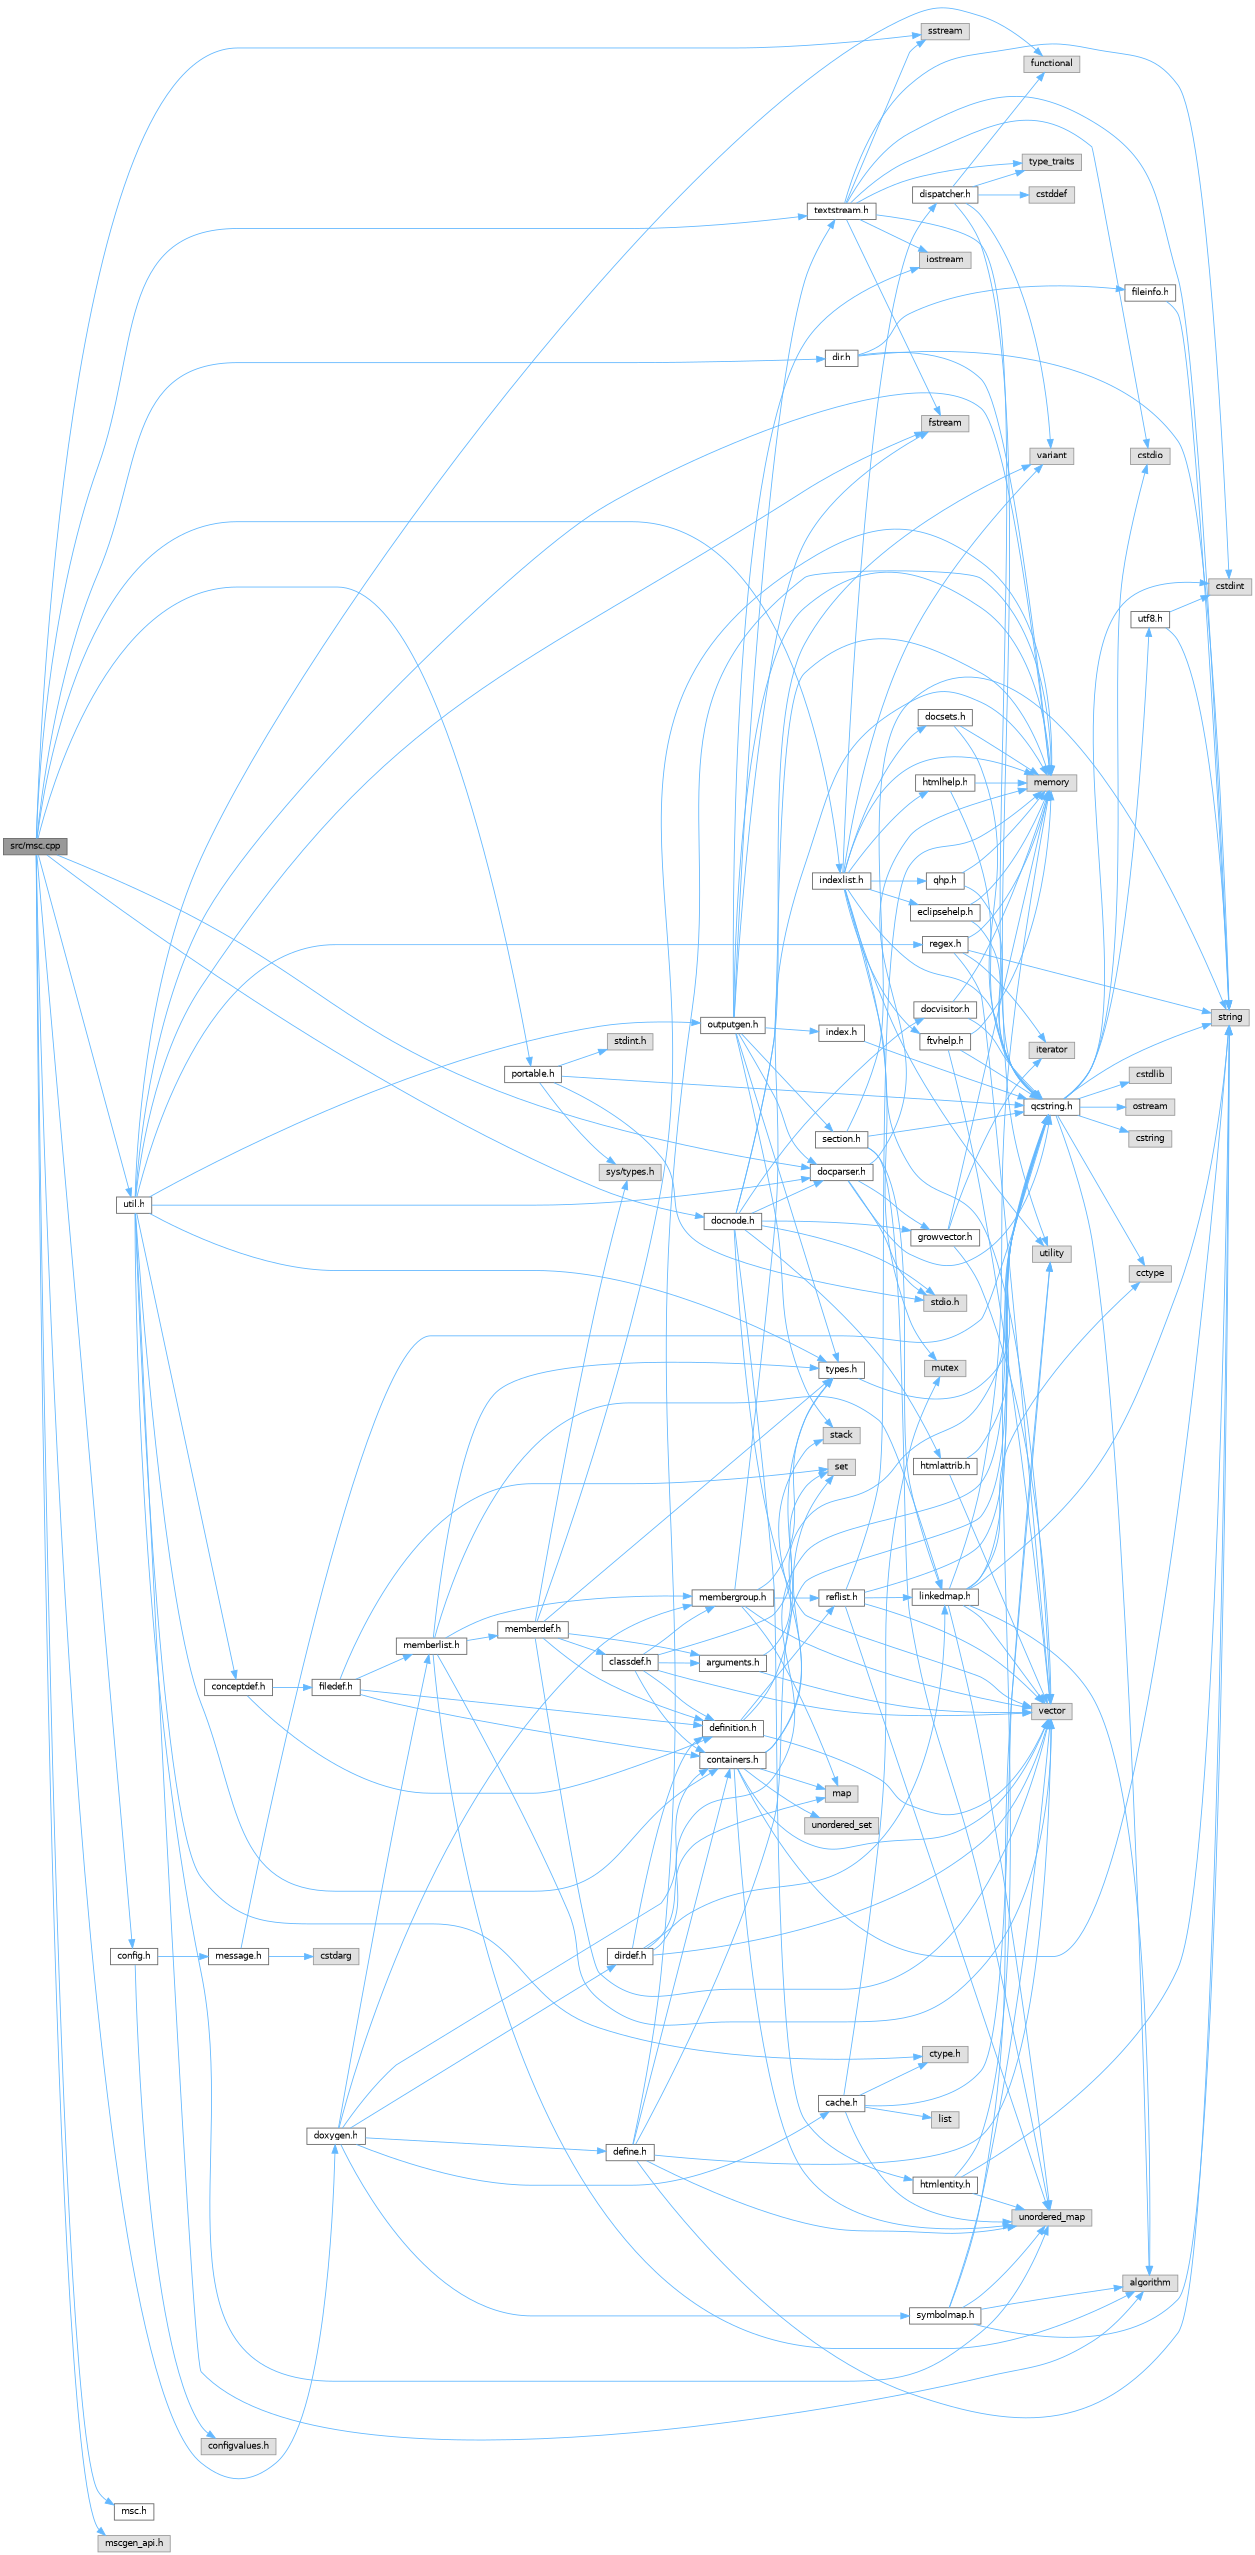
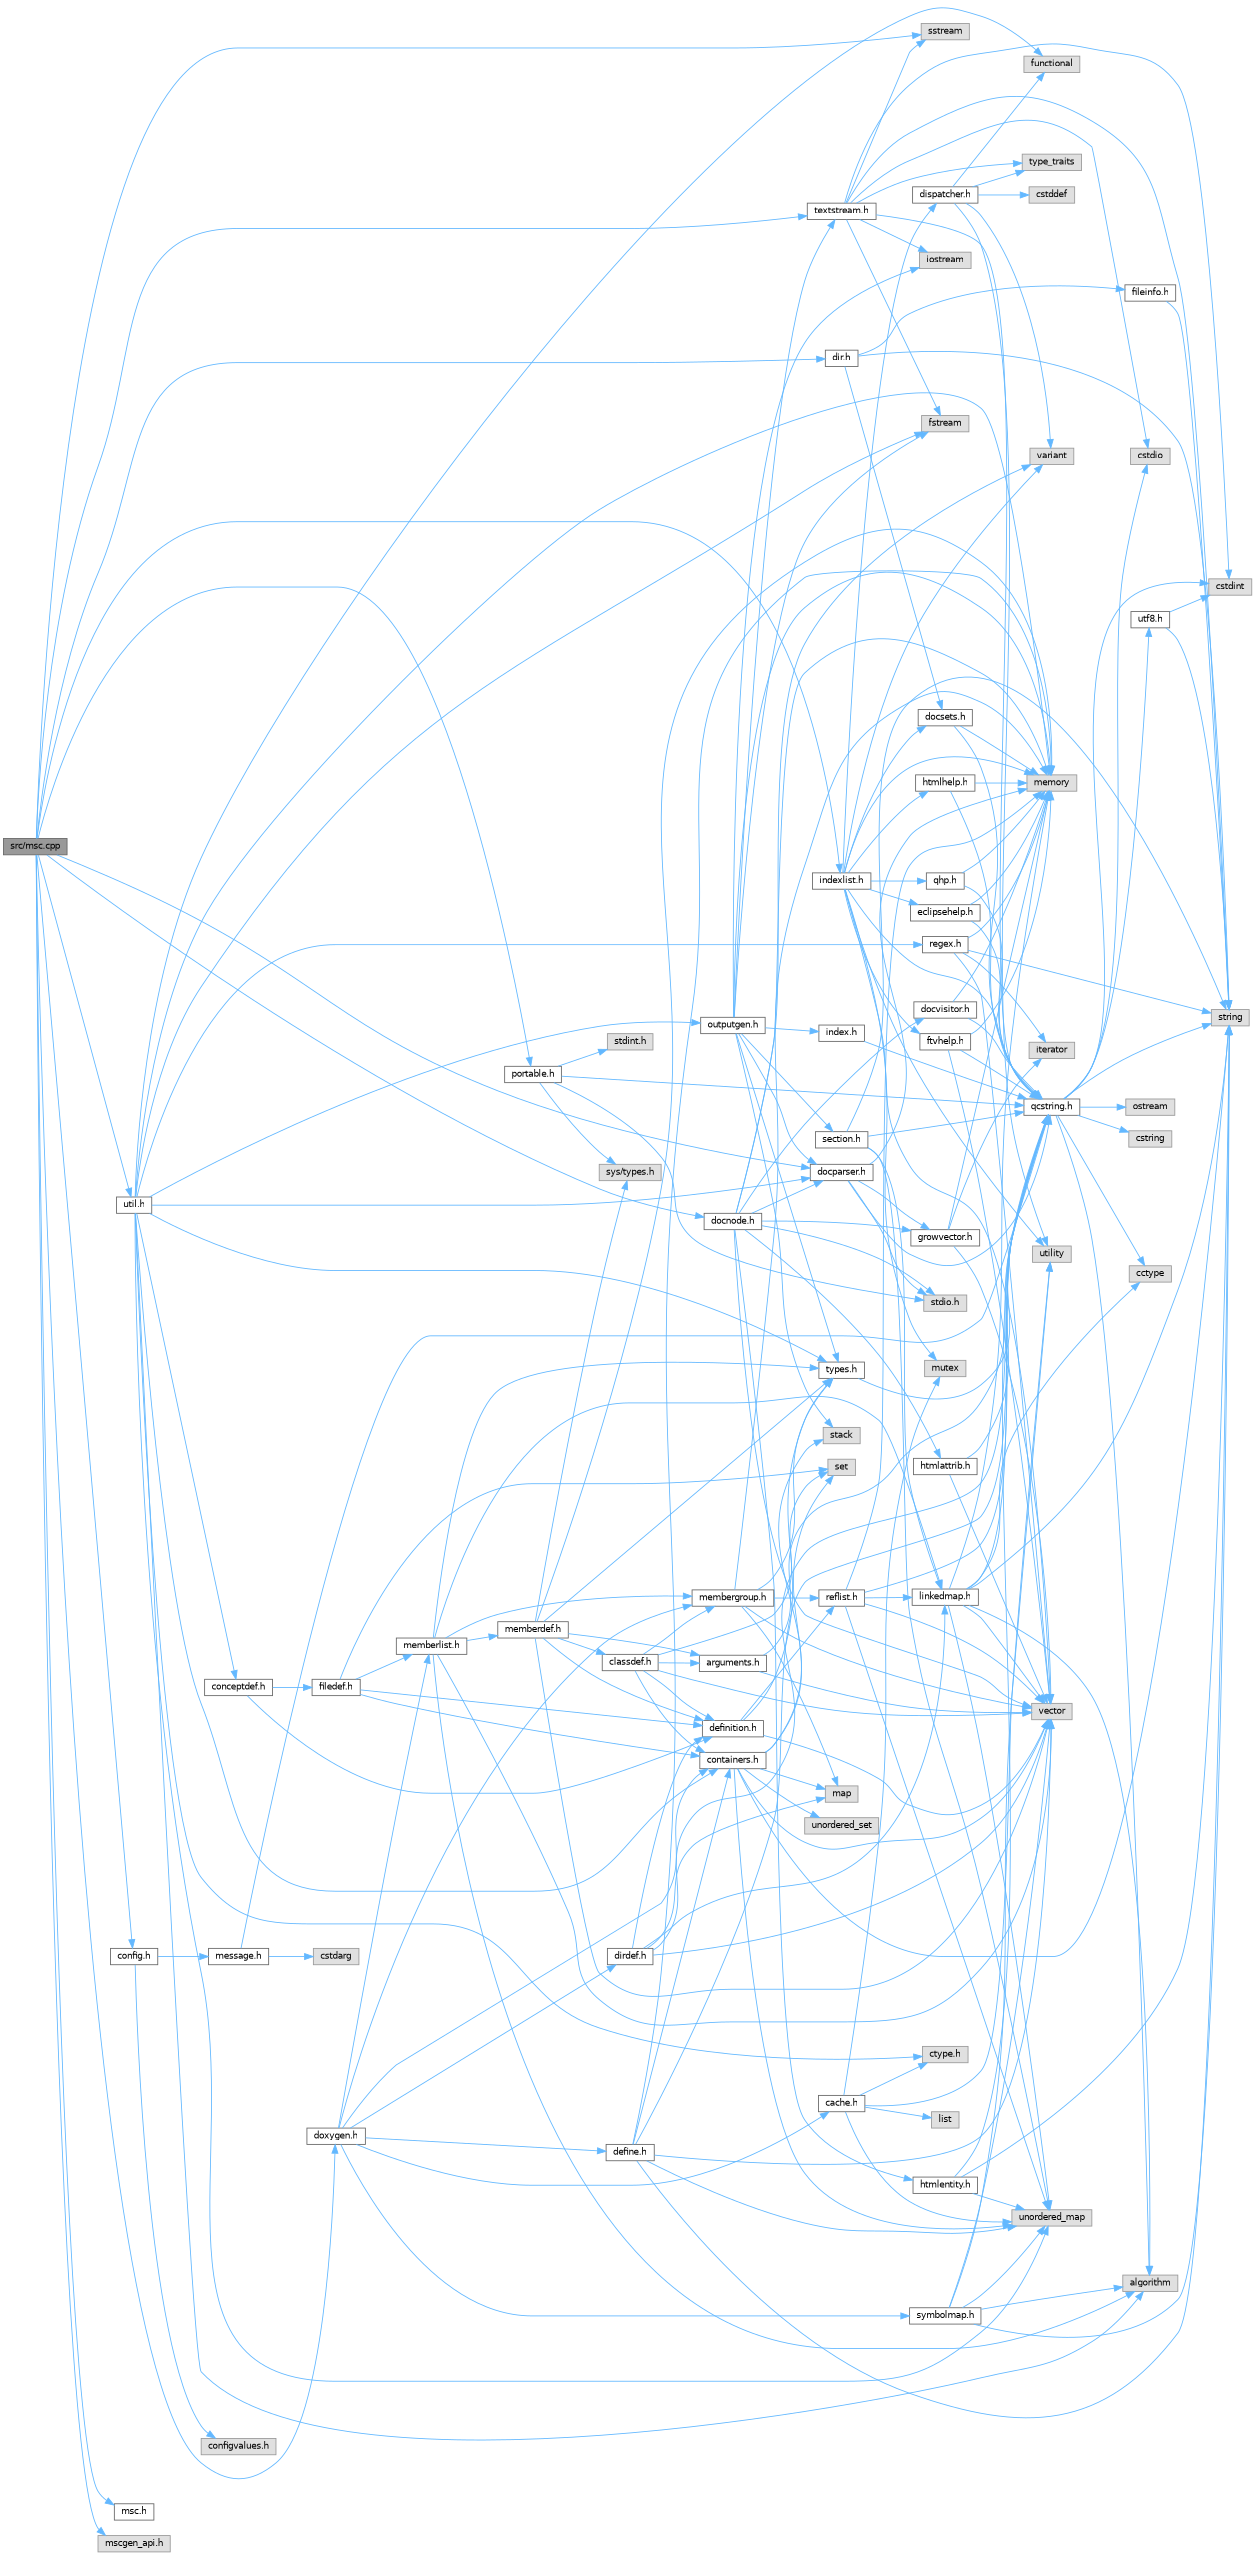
edge "dir.h" -> "memory": now "dir.h" -> "docsets.h"
node "cstdlib": removed
